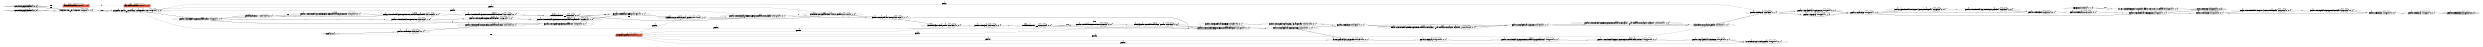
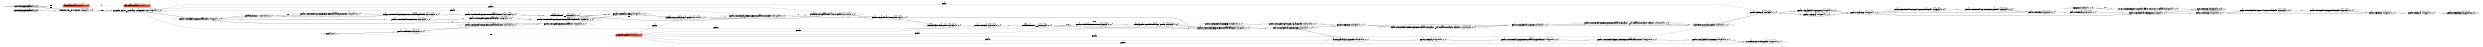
node "toJsonWithoutSpecAndSchemaList['0', '1', '0']": shape diamond -> box
